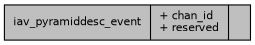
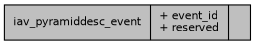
node "iav_pyramiddesc_event": text "+ chan_id" -> "+ event_id"
